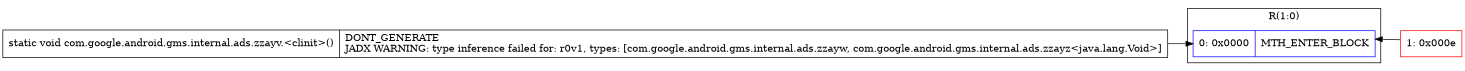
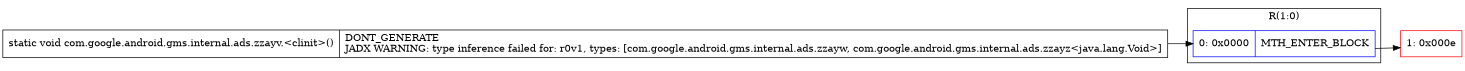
edge "1: 0x000e" -> "0: 0x0000": reversed
